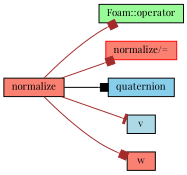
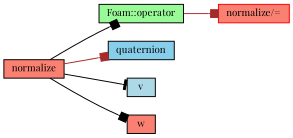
edge "normalize" -> "Foam::operator": color brown -> black
edge "normalize" -> "normalize/=": now "Foam::operator" -> "normalize/="
edge "normalize" -> "quaternion": color black -> brown
edge "normalize" -> "v": color brown -> black
edge "normalize" -> "w": color brown -> black
